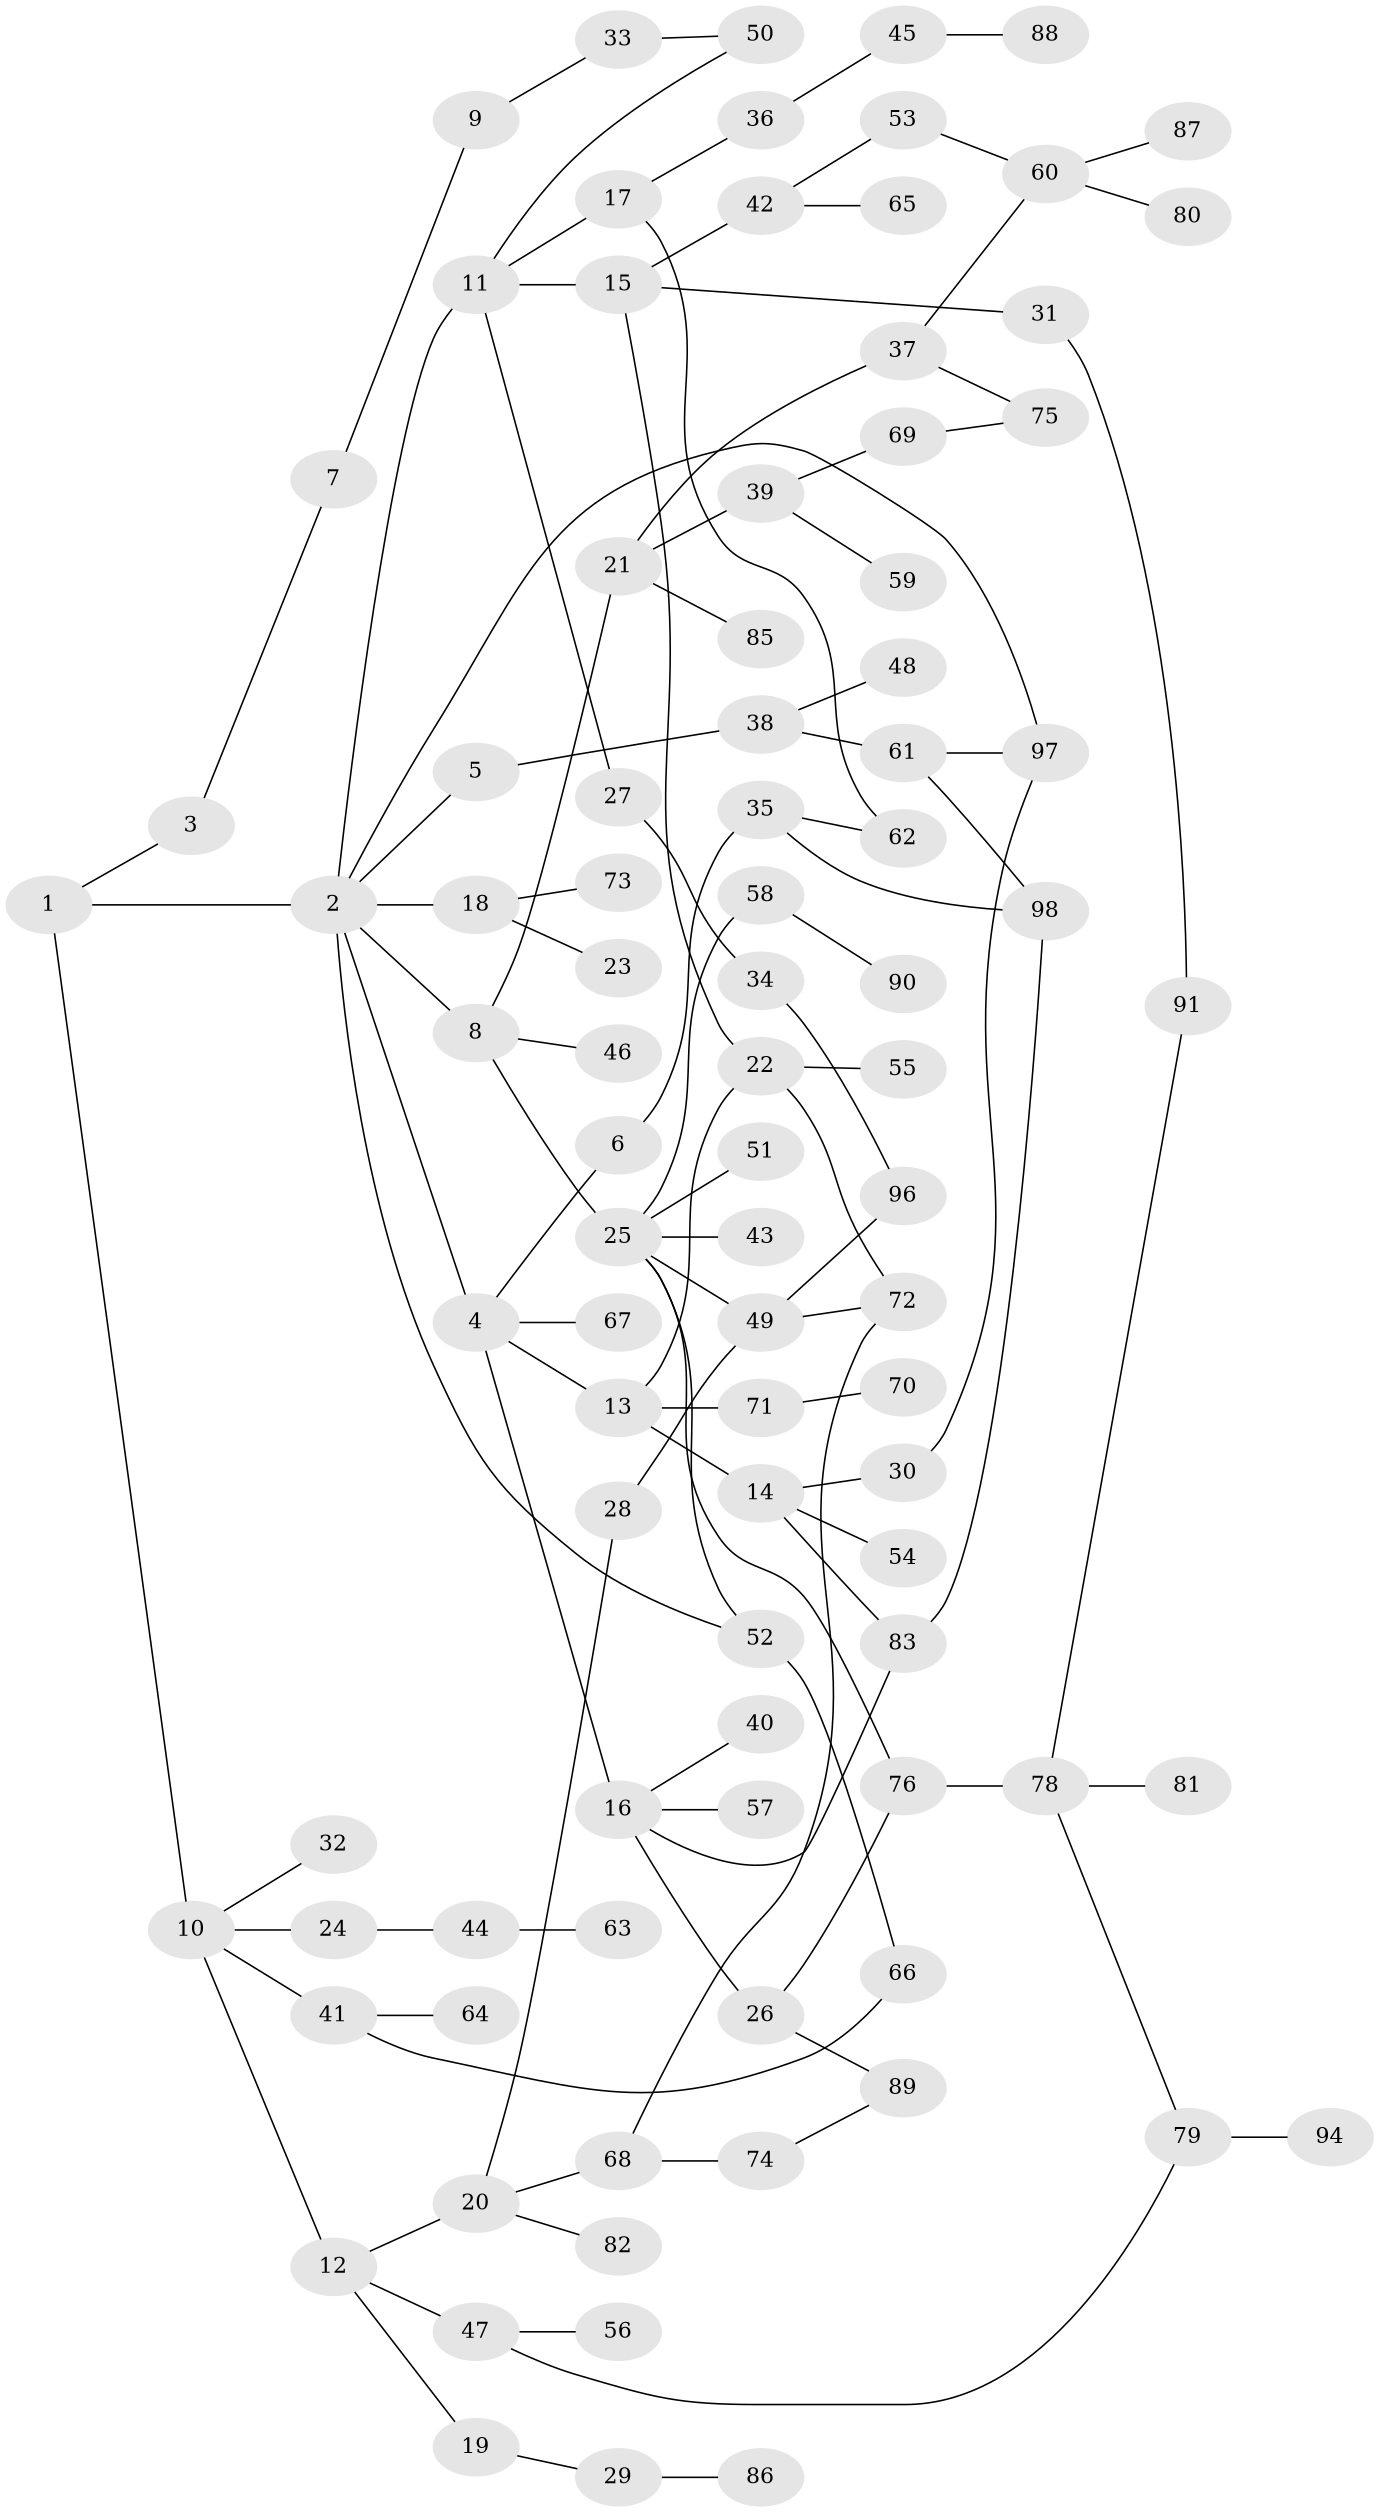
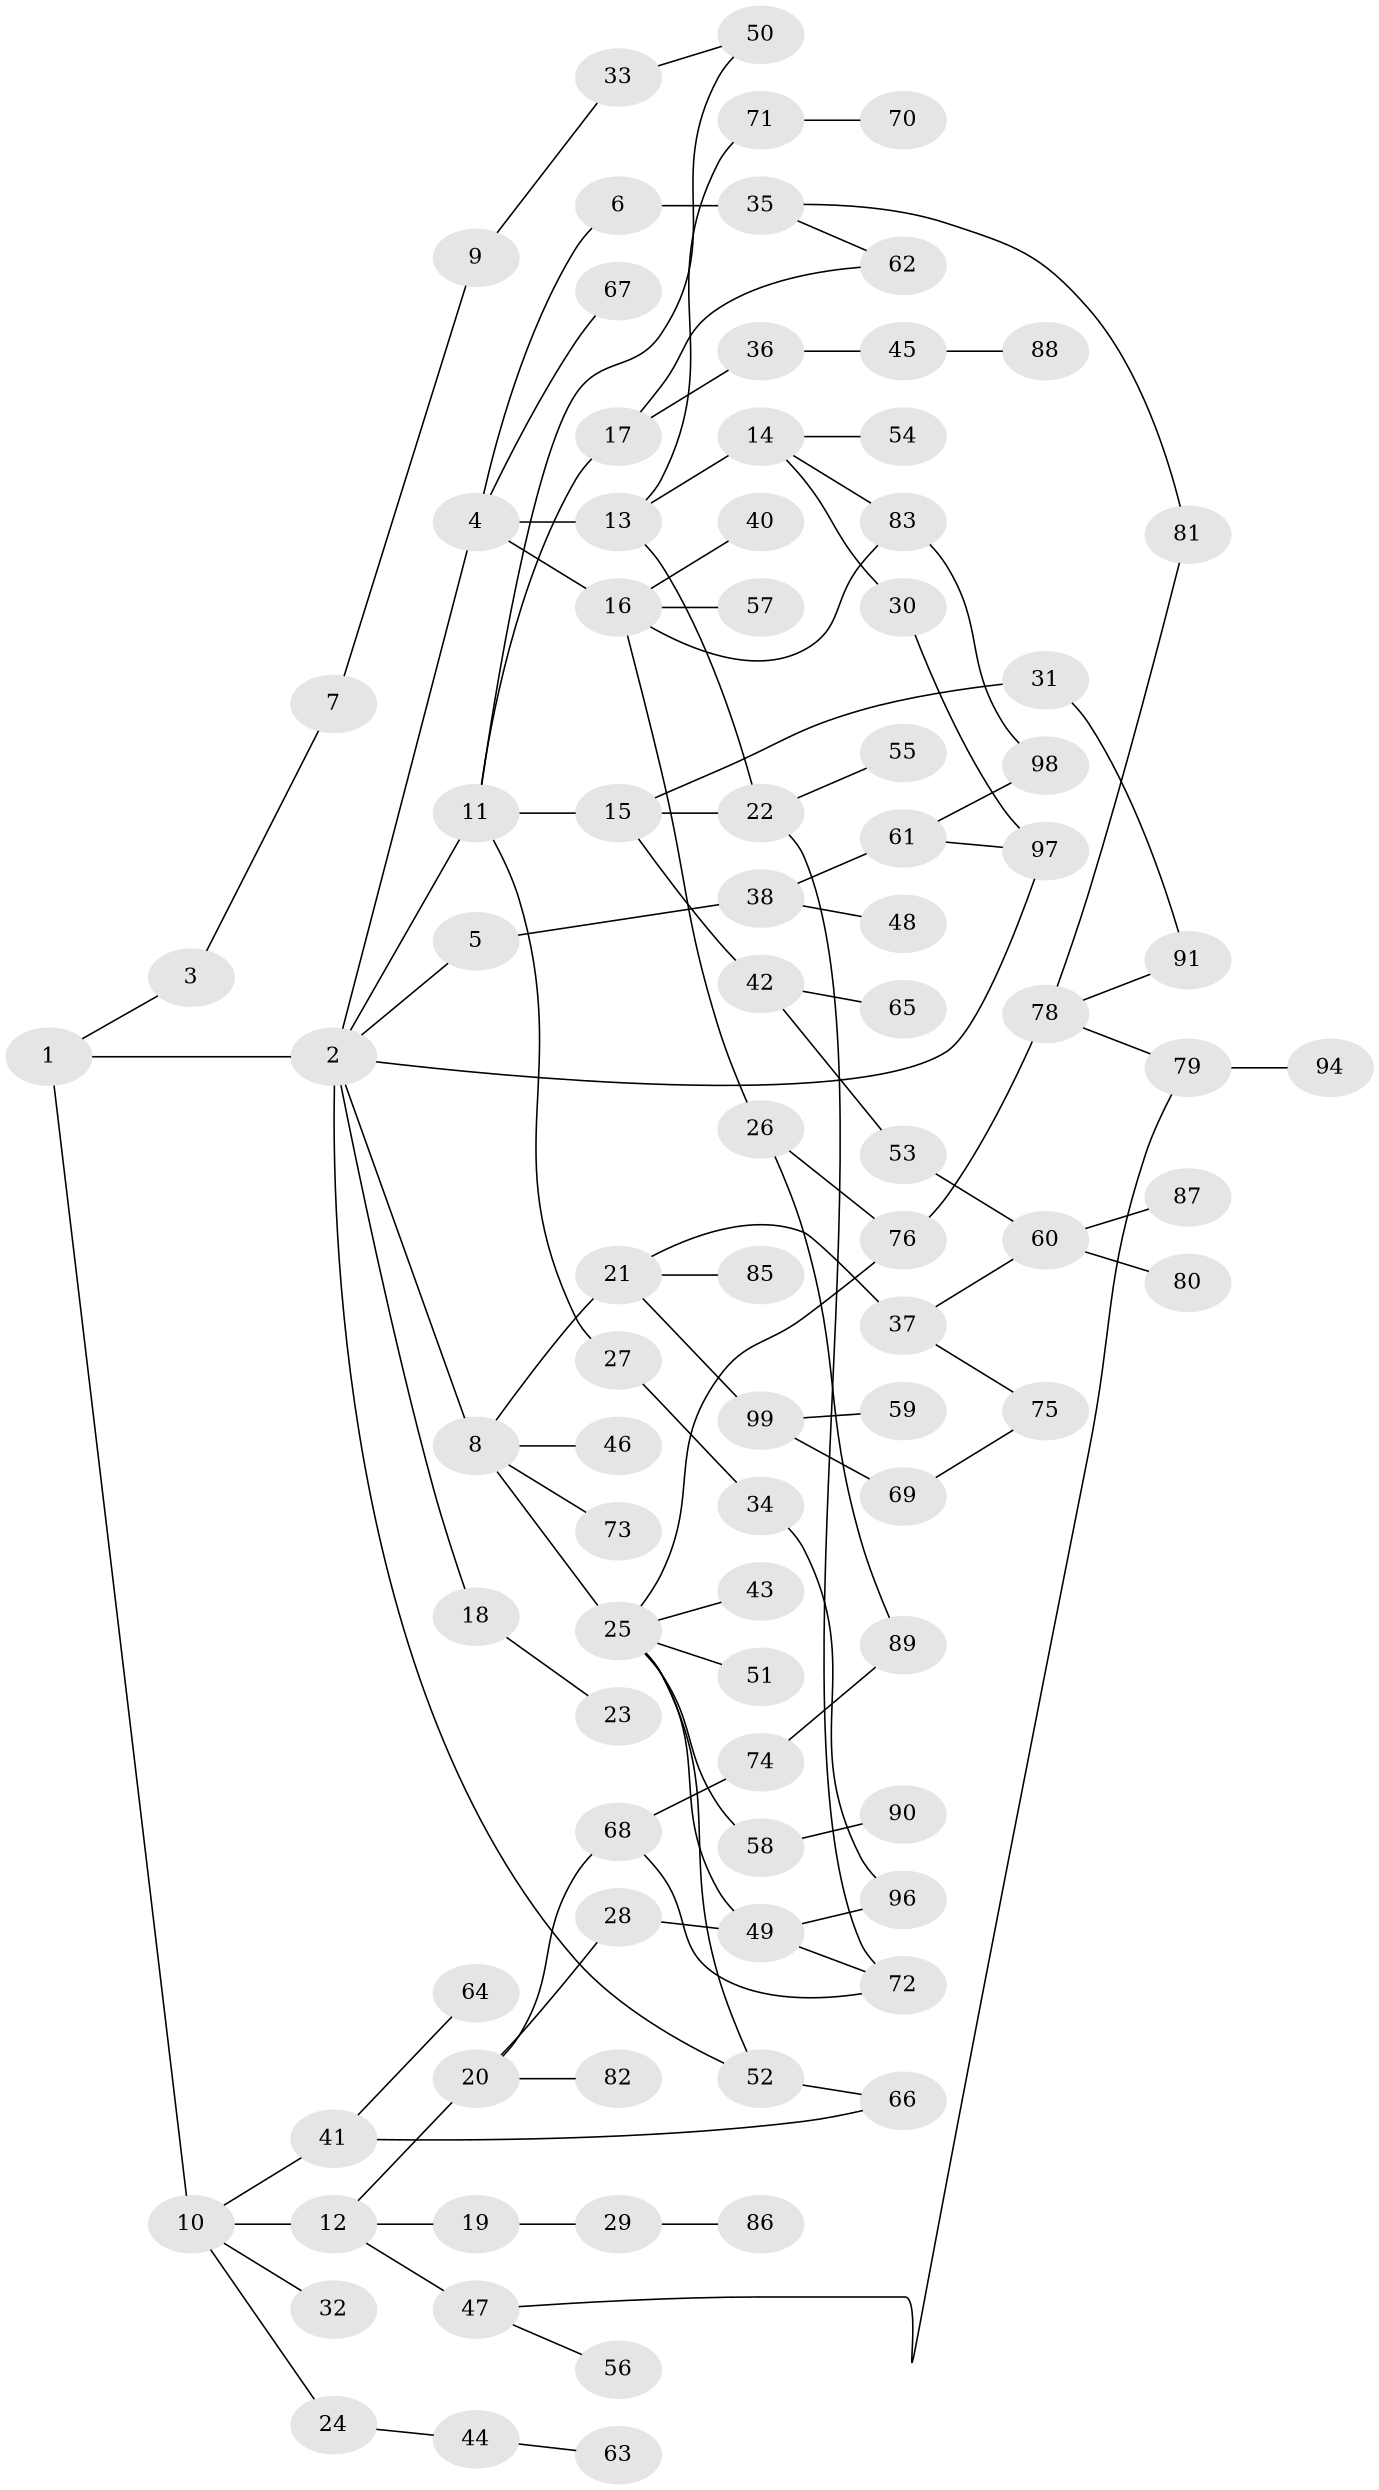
node "39": label "39" -> "99"
edge "35" -- "98": now "35" -- "81"
edge "73" -- "18": now "73" -- "8"
